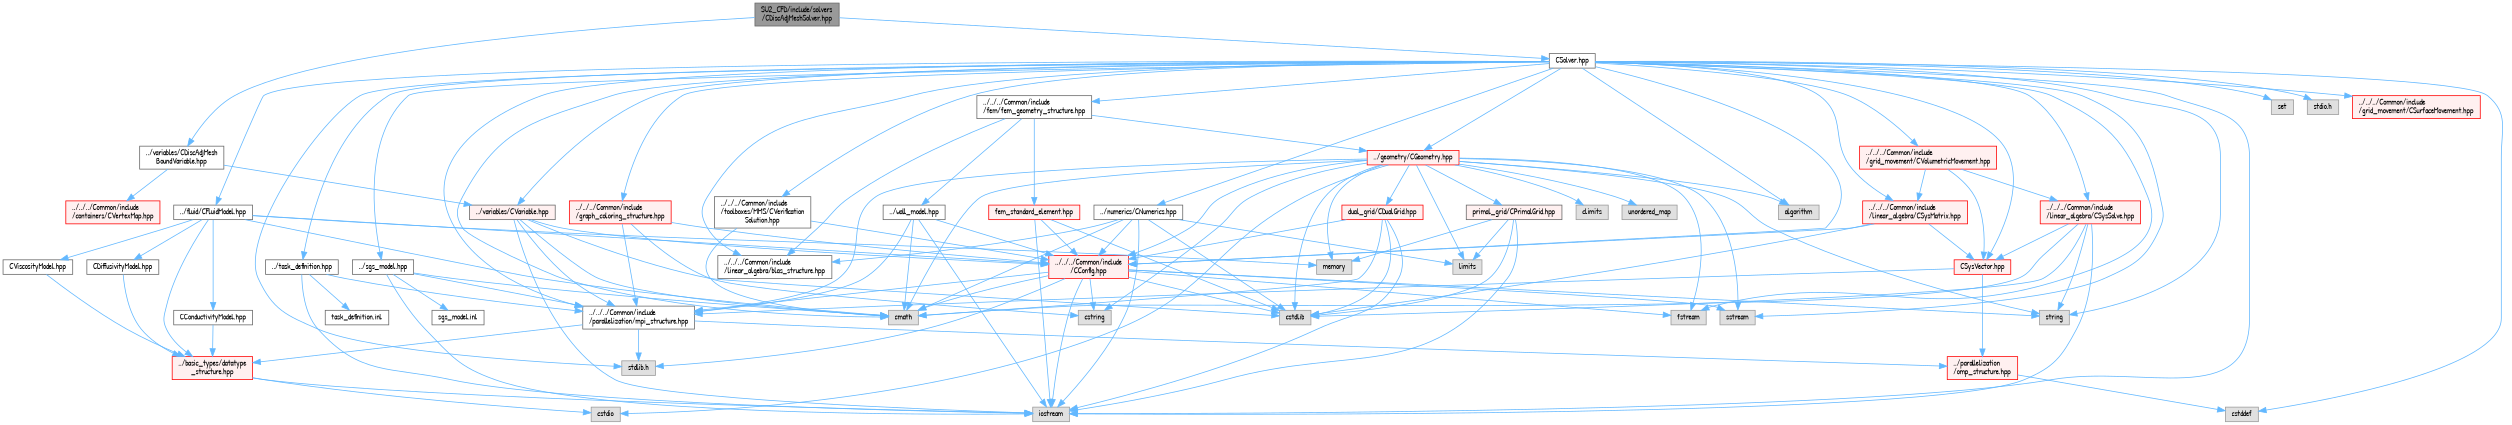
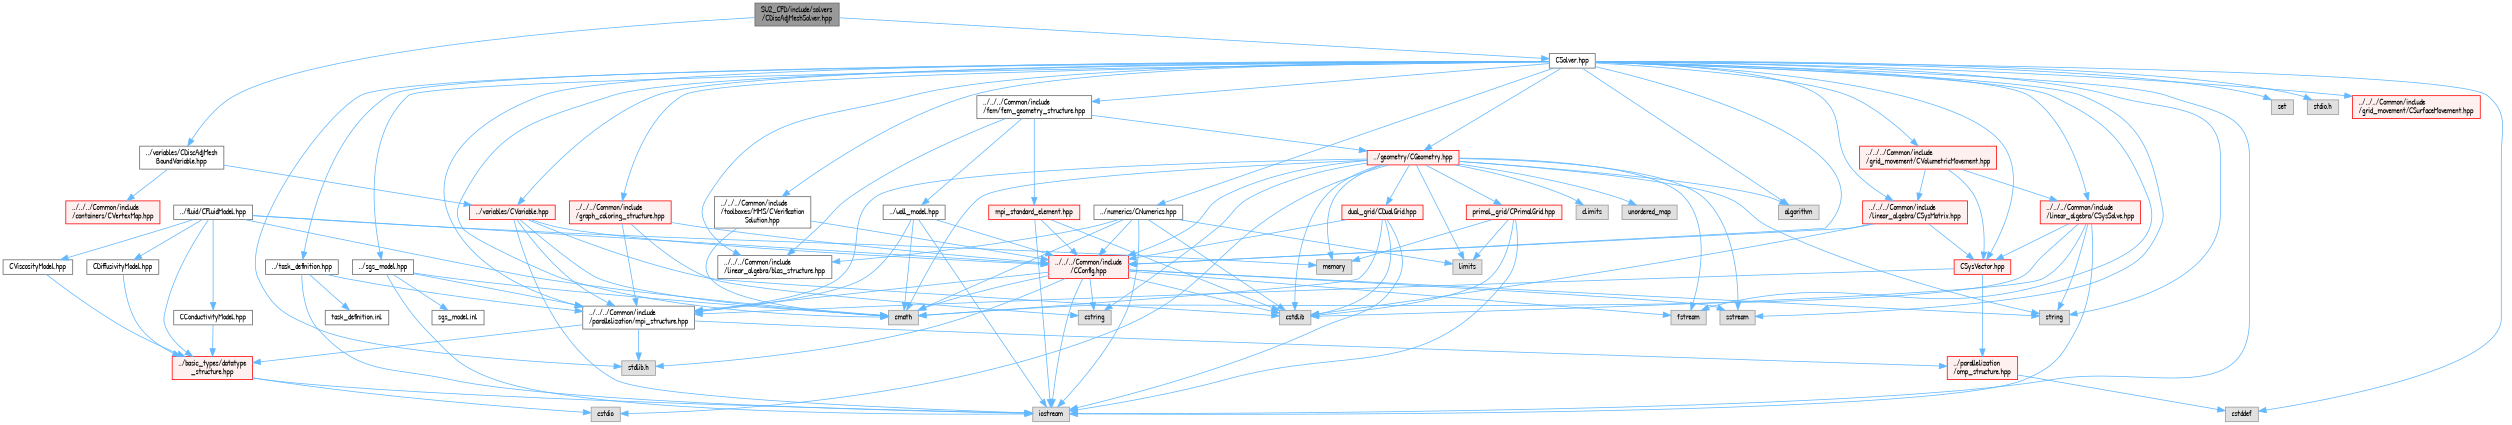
edge "CSolver.hpp" -> "../fluid/CFluidModel.hpp": removed
node "../variables/CVariable.hpp": color grey40 -> red
node "fem_standard_element.hpp": label "fem_standard_element.hpp" -> "mpi_standard_element.hpp"
node "primal_grid/CPrimalGrid.hpp": color grey40 -> red
